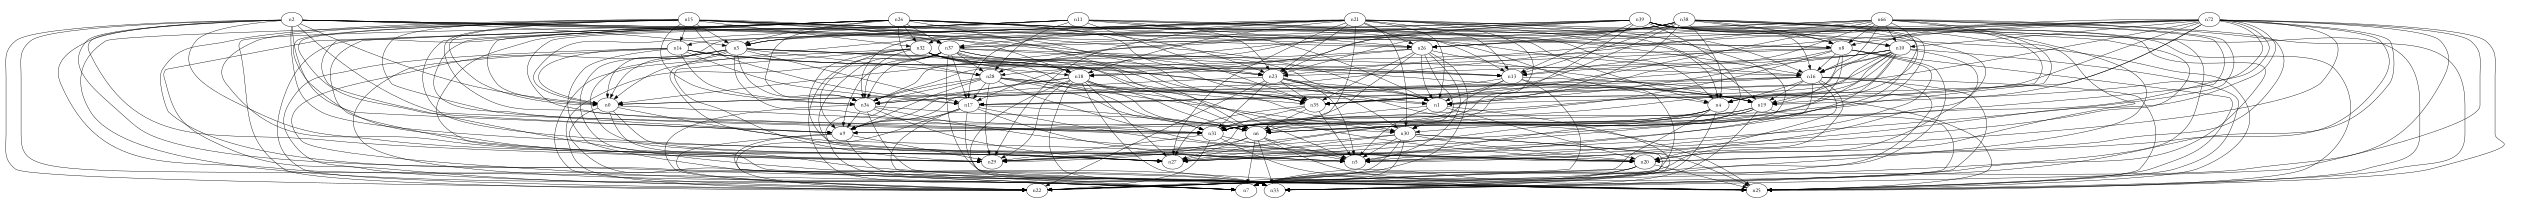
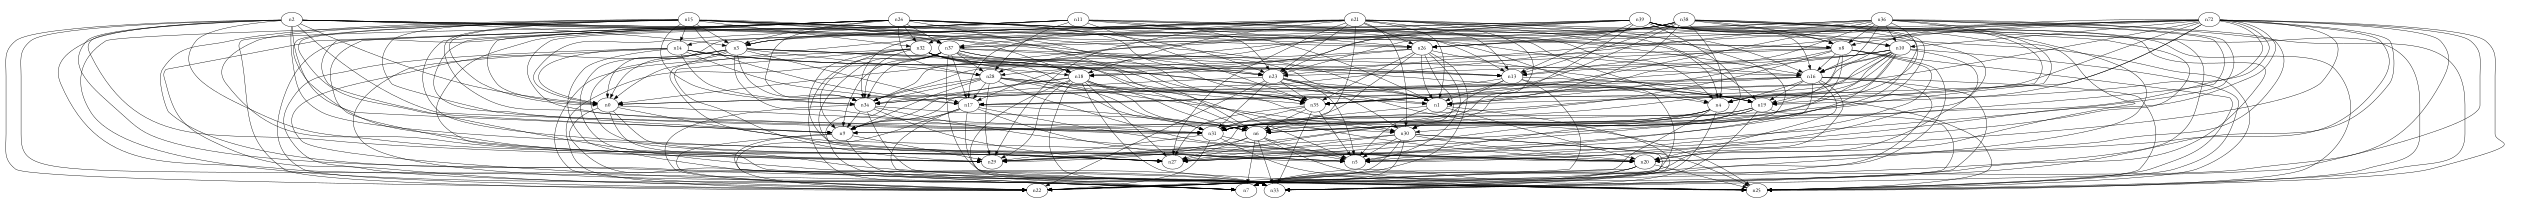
node "n66": label "n66" -> "n36"
edge "n35" -> "n33": added
